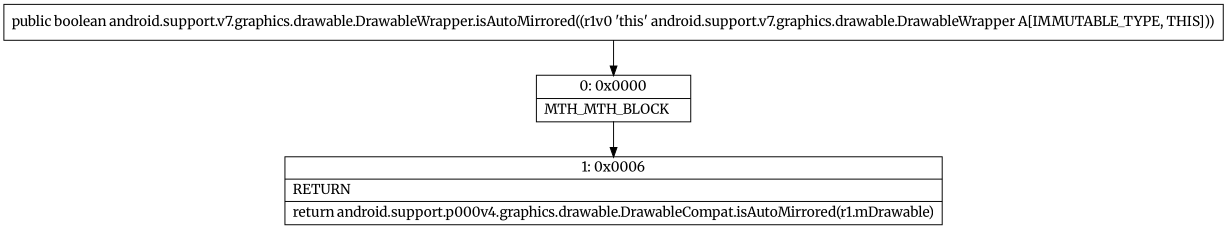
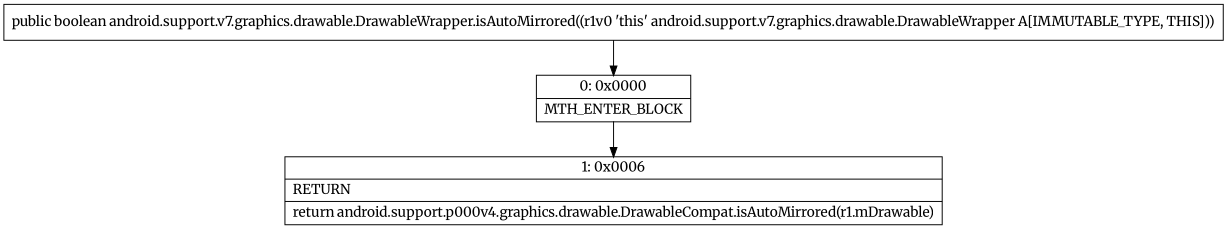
node "0: 0x0000": text "MTH_MTH_BLOCK" -> "MTH_ENTER_BLOCK"
